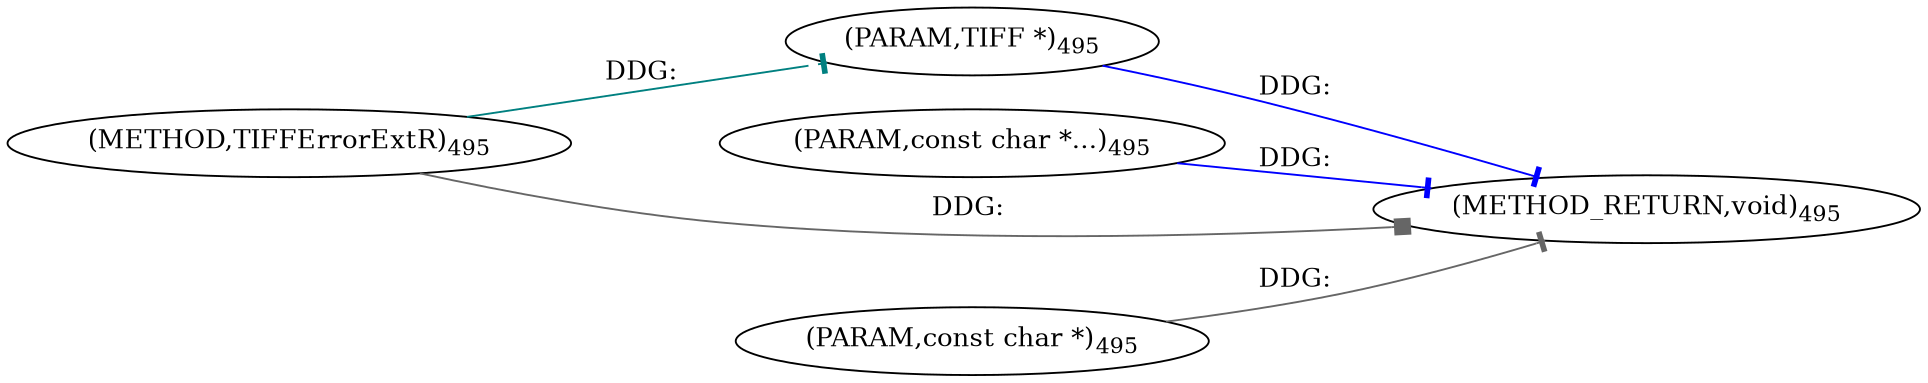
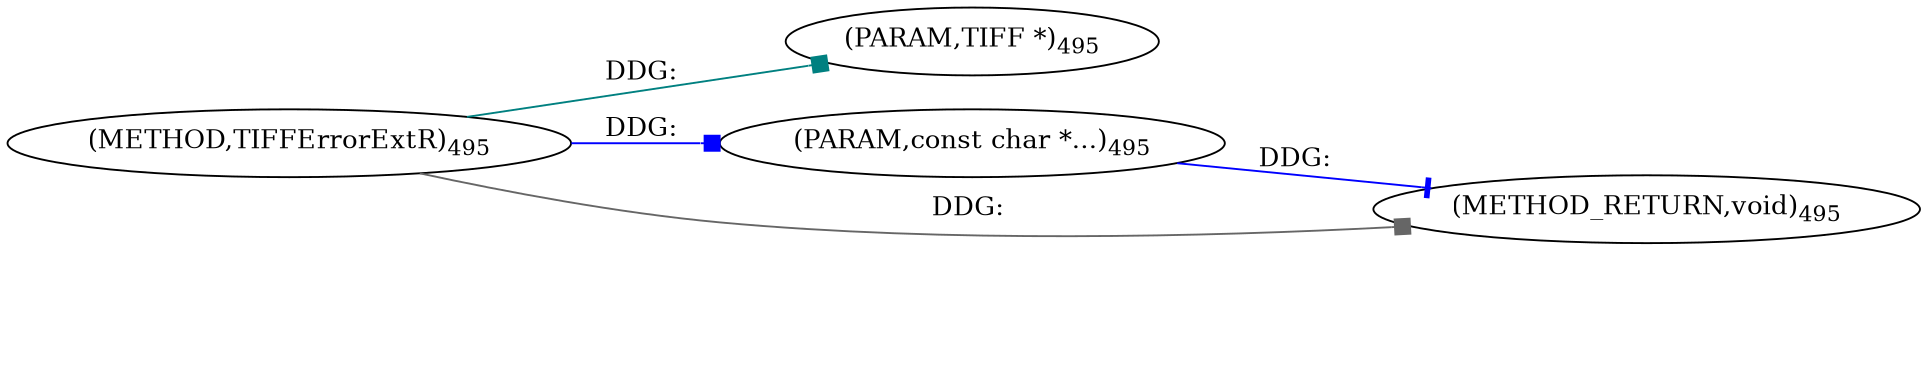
edge "(METHOD,TIFFErrorExtR)" -> "(PARAM,TIFF *)": arrowhead tee -> box
edge "(PARAM,TIFF *)" -> "(METHOD_RETURN,void)": removed, label "DDG:"
edge "(METHOD,TIFFErrorExtR)" -> "(PARAM,const char *...)": added, label "DDG:"
node "(PARAM,const char *)": removed
